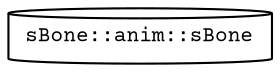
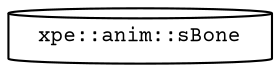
node "sBone::anim::sBone": label "sBone::anim::sBone" -> "xpe::anim::sBone"
